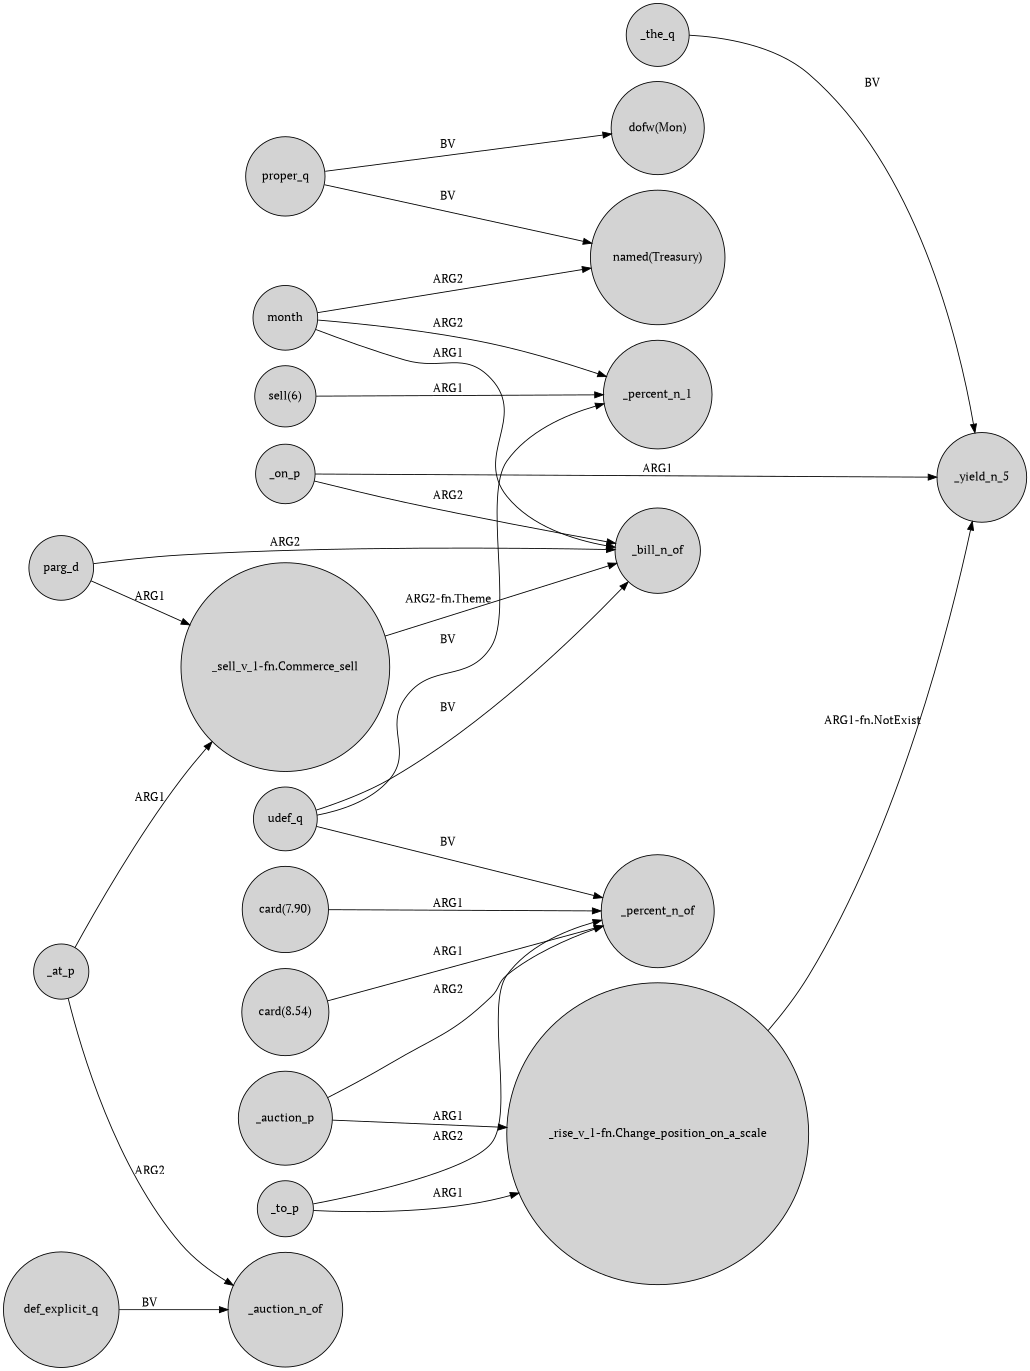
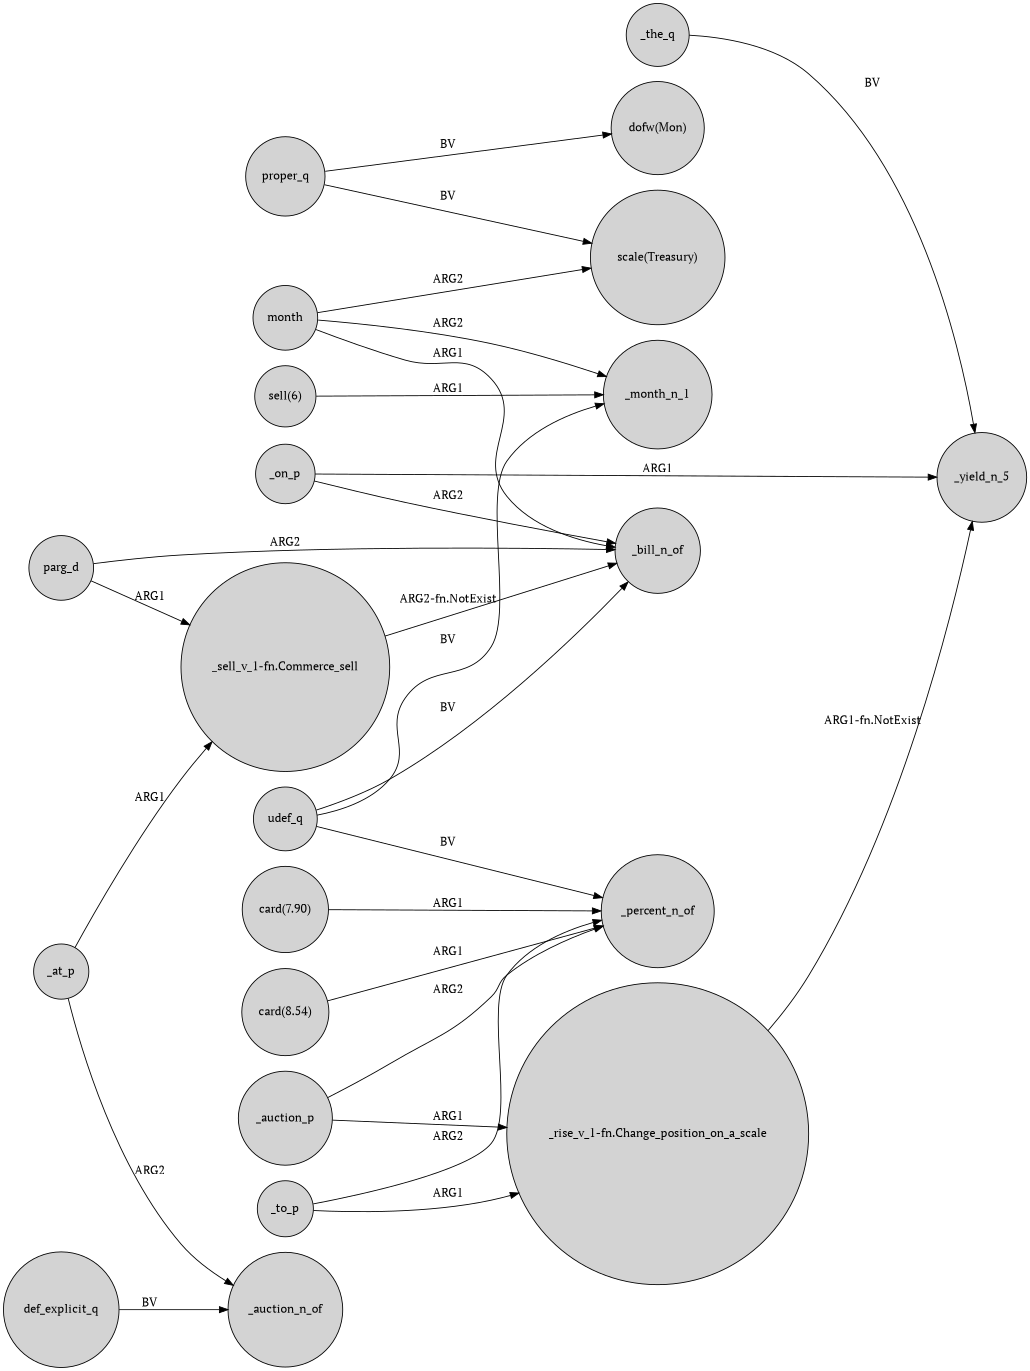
node "named(Treasury)": label "named(Treasury)" -> "scale(Treasury)"
node "_percent_n_1": label "_percent_n_1" -> "_month_n_1"
edge "_sell_v_1-fn.Commerce_sell" -> "_bill_n_of": label "ARG2-fn.Theme" -> "ARG2-fn.NotExist"
